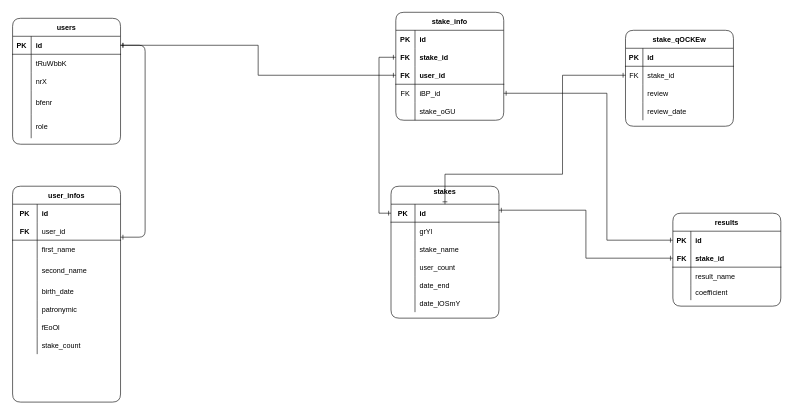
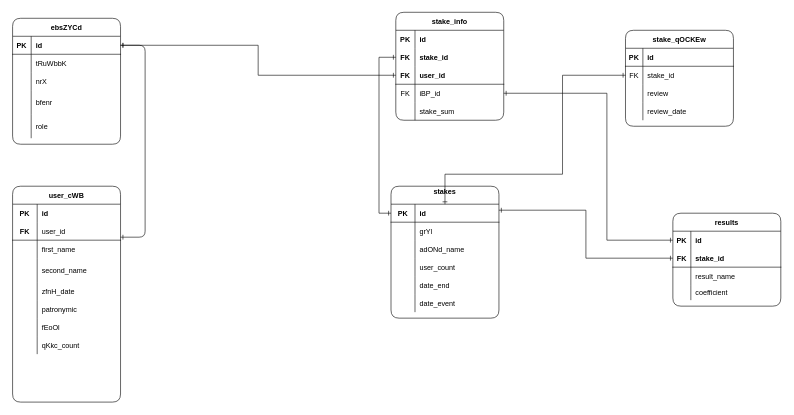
node "users": label "users" -> "ebsZYCd"
node "stake_oGU": label "stake_oGU" -> "stake_sum"
node "user_infos": label "user_infos" -> "user_cWB"
node "stake_name": label "stake_name" -> "adONd_name"
node "birth_date": label "birth_date" -> "zfnH_date"
node "date_lOSmY": label "date_lOSmY" -> "date_event"
node "stake_count": label "stake_count" -> "qKkc_count"
